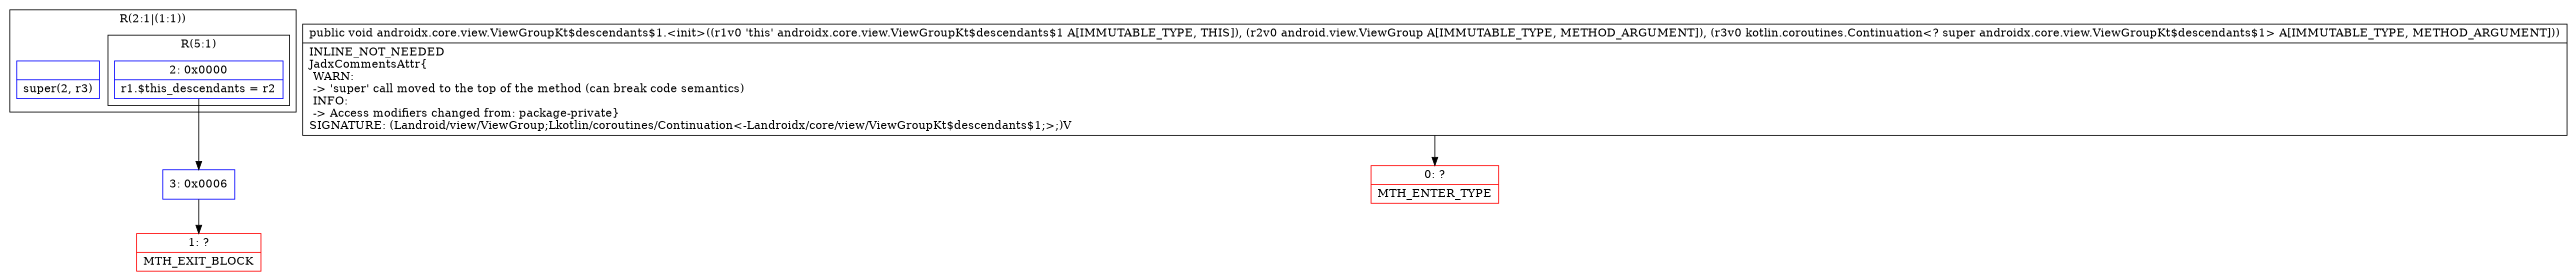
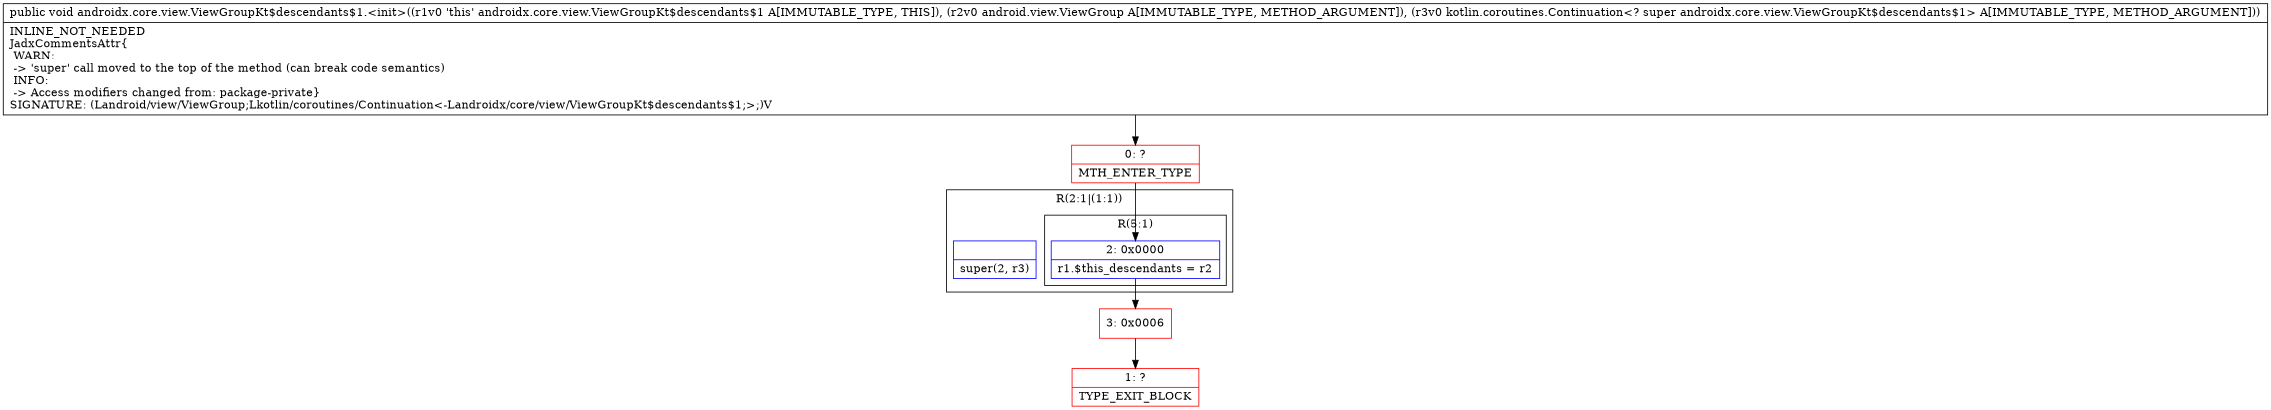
node "3: 0x0006": color blue -> red
edge "0: ?" -> "2: 0x0000": added
node "1: ?": text "MTH_EXIT_BLOCK" -> "TYPE_EXIT_BLOCK"
